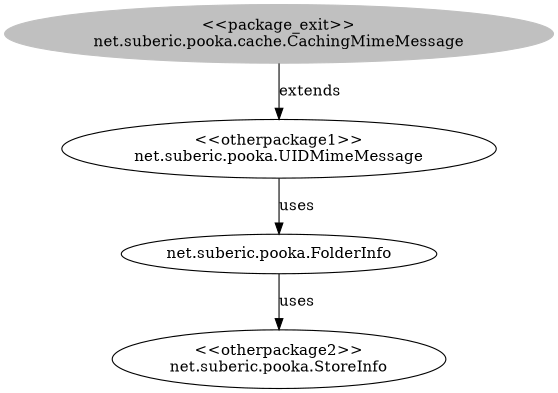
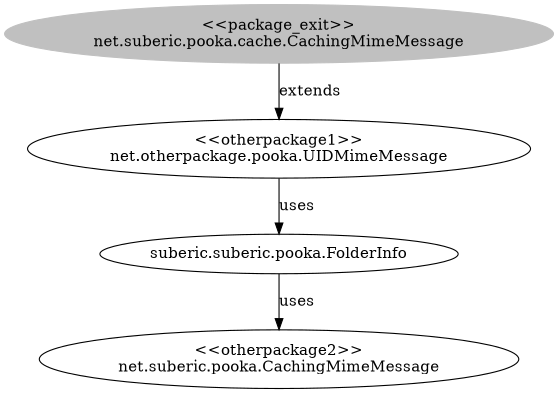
node "<<otherpackage1>> net.suberic.pooka.UIDMimeMessage": label "<<otherpackage1>> net.suberic.pooka.UIDMimeMessage" -> "<<otherpackage1>> net.otherpackage.pooka.UIDMimeMessage"
node "net.suberic.pooka.FolderInfo": label "net.suberic.pooka.FolderInfo" -> "suberic.suberic.pooka.FolderInfo"
node "<<otherpackage2>> net.suberic.pooka.StoreInfo": label "<<otherpackage2>> net.suberic.pooka.StoreInfo" -> "<<otherpackage2>> net.suberic.pooka.CachingMimeMessage"
